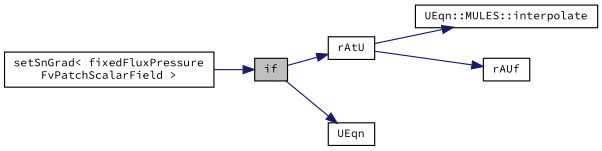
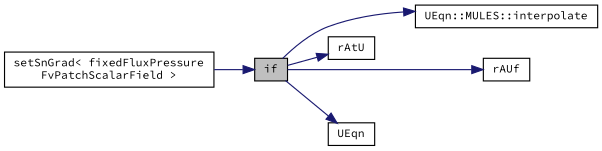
edge "rAtU" -> "UEqn::MULES::interpolate": now "if" -> "UEqn::MULES::interpolate"
edge "rAtU" -> "rAUf": now "if" -> "rAUf"
